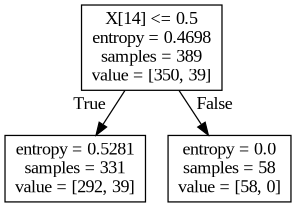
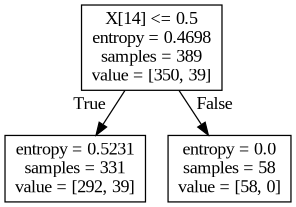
node "entropy = 0.5281 samples = 331 value = [292, 39]": label "entropy = 0.5281 samples = 331 value = [292, 39]" -> "entropy = 0.5231 samples = 331 value = [292, 39]"
